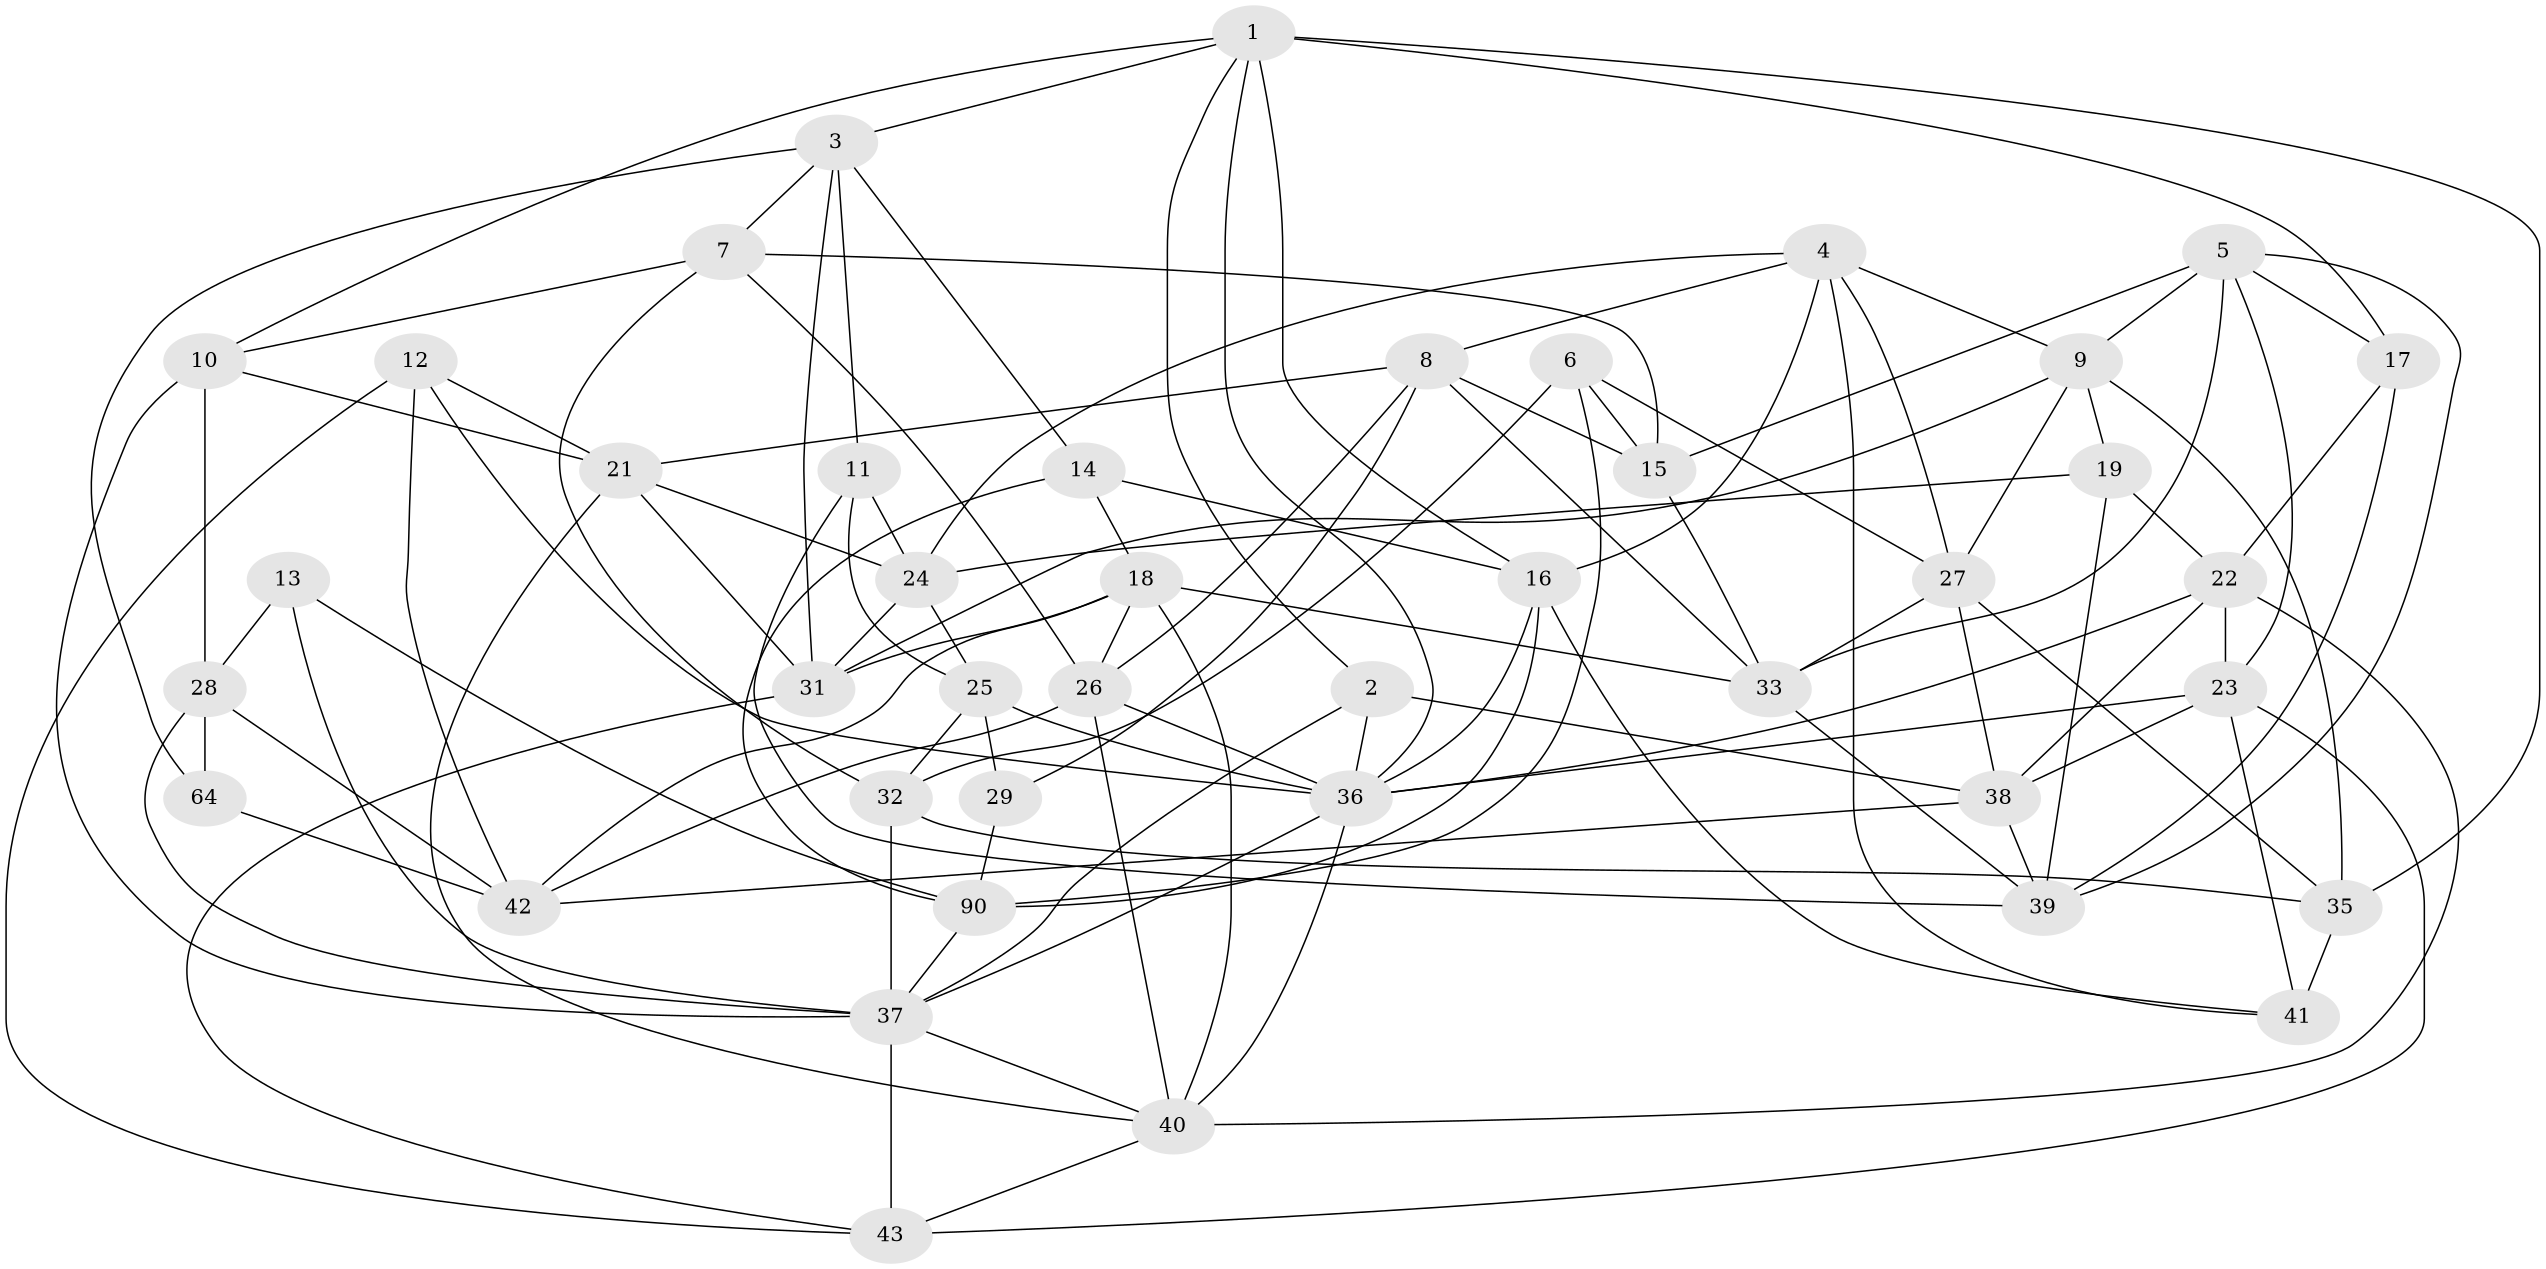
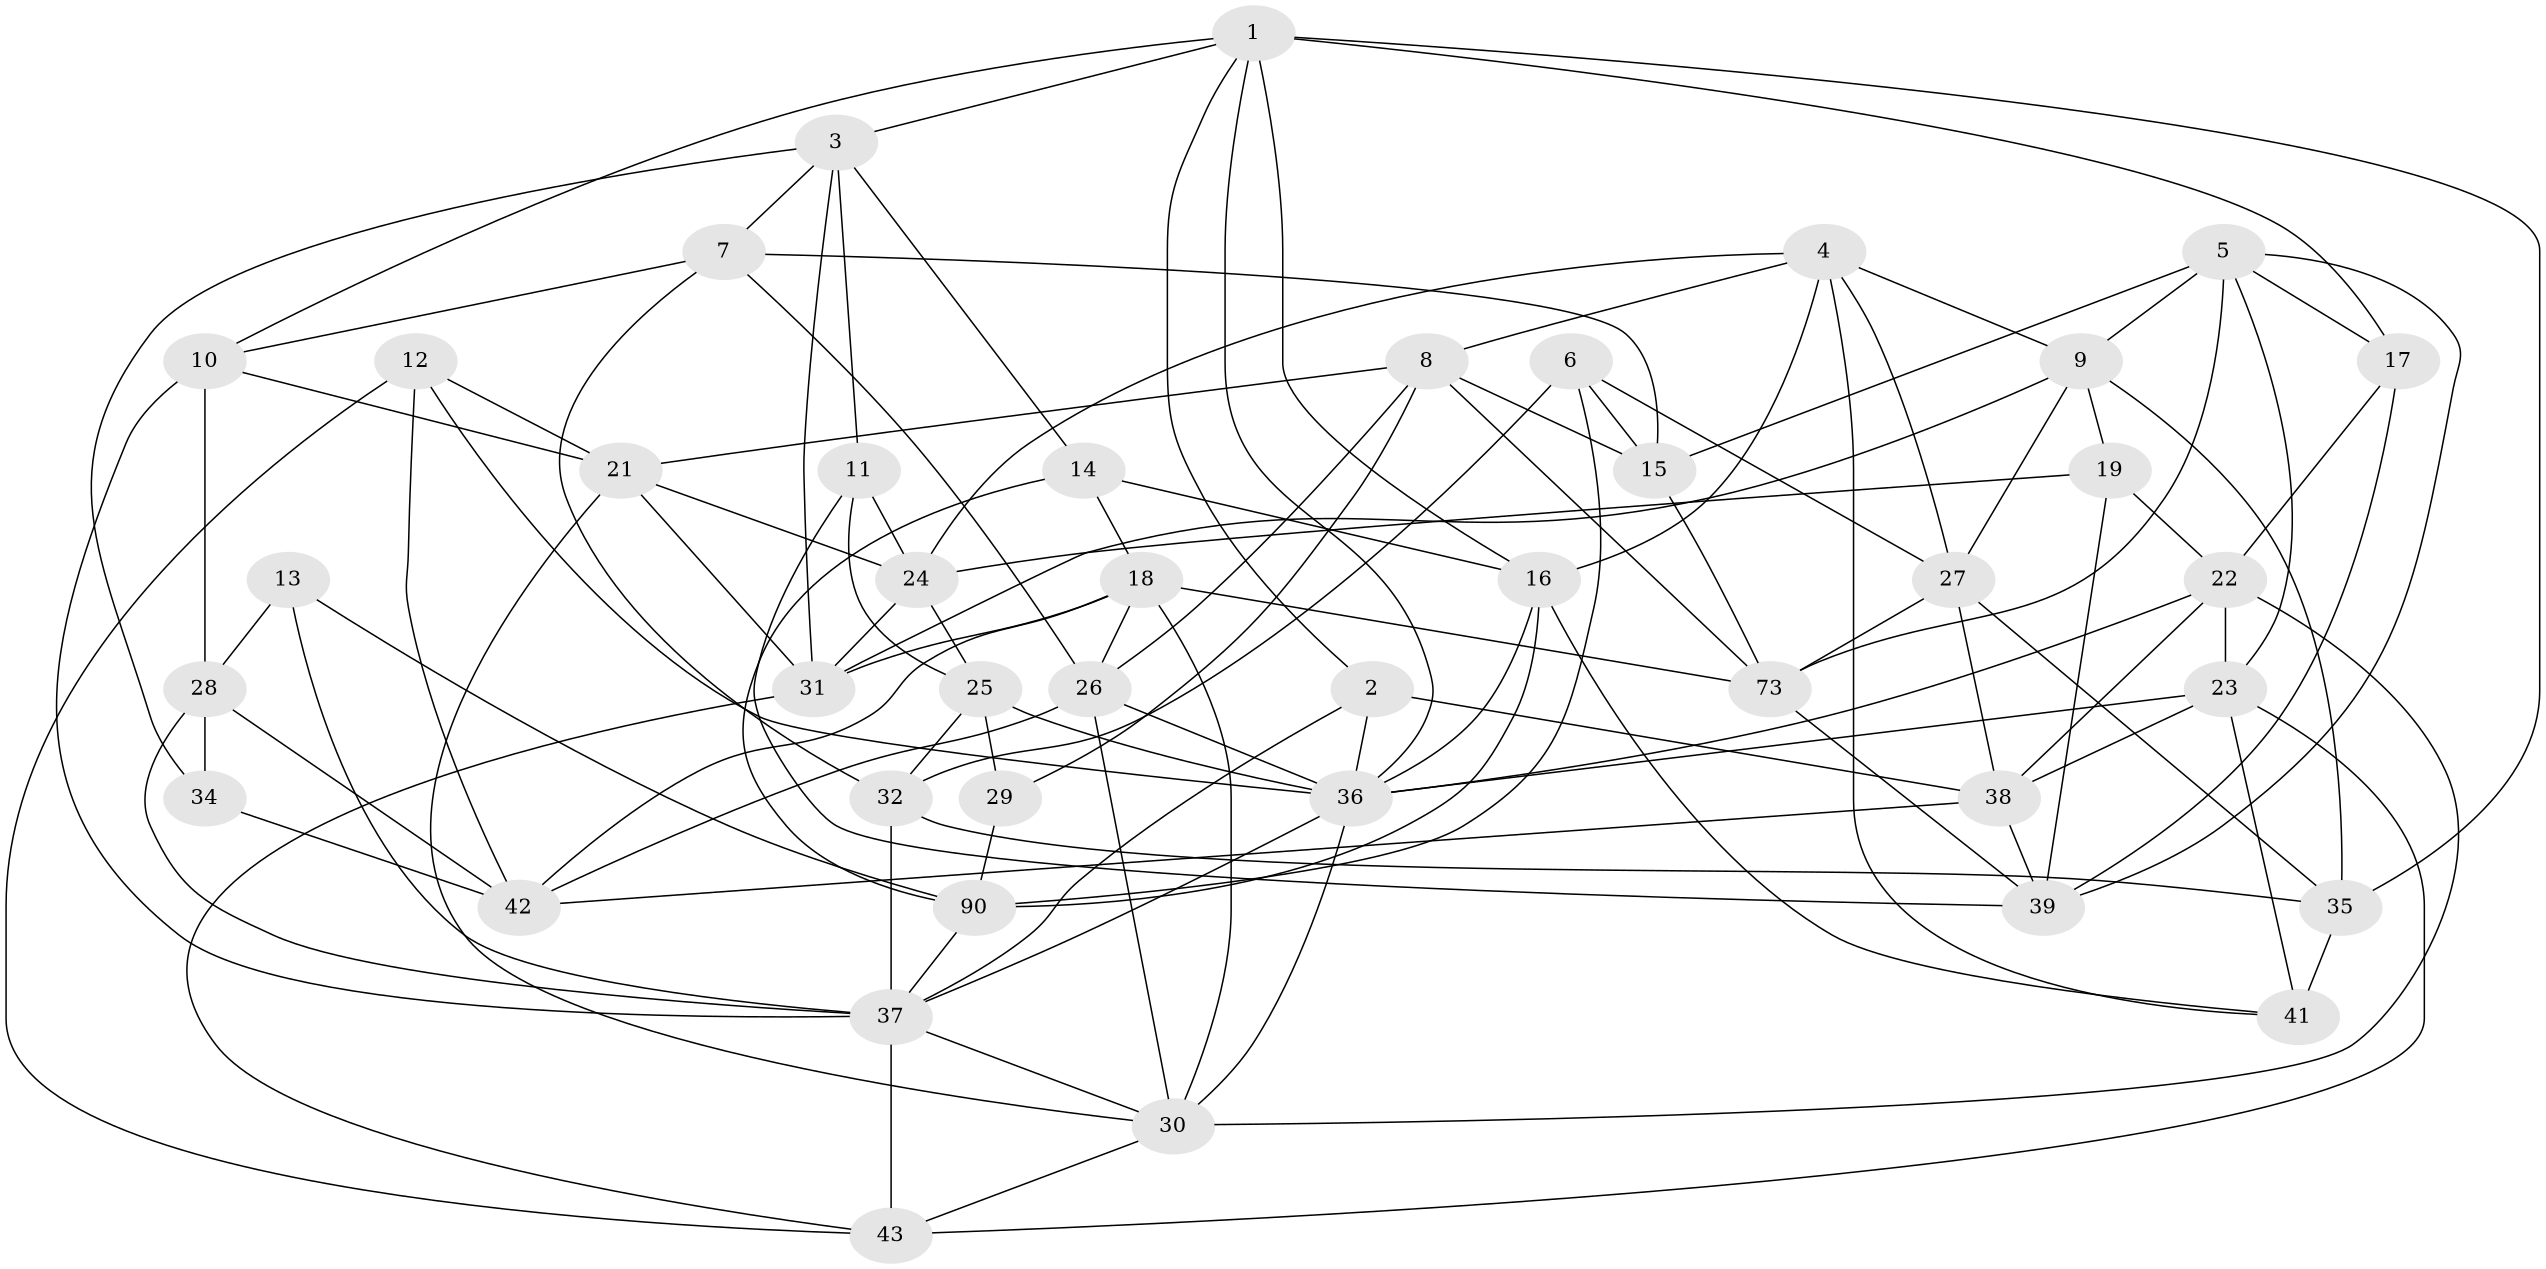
node "33": label "33" -> "73"
node "64": label "64" -> "34"
node "40": label "40" -> "30"
